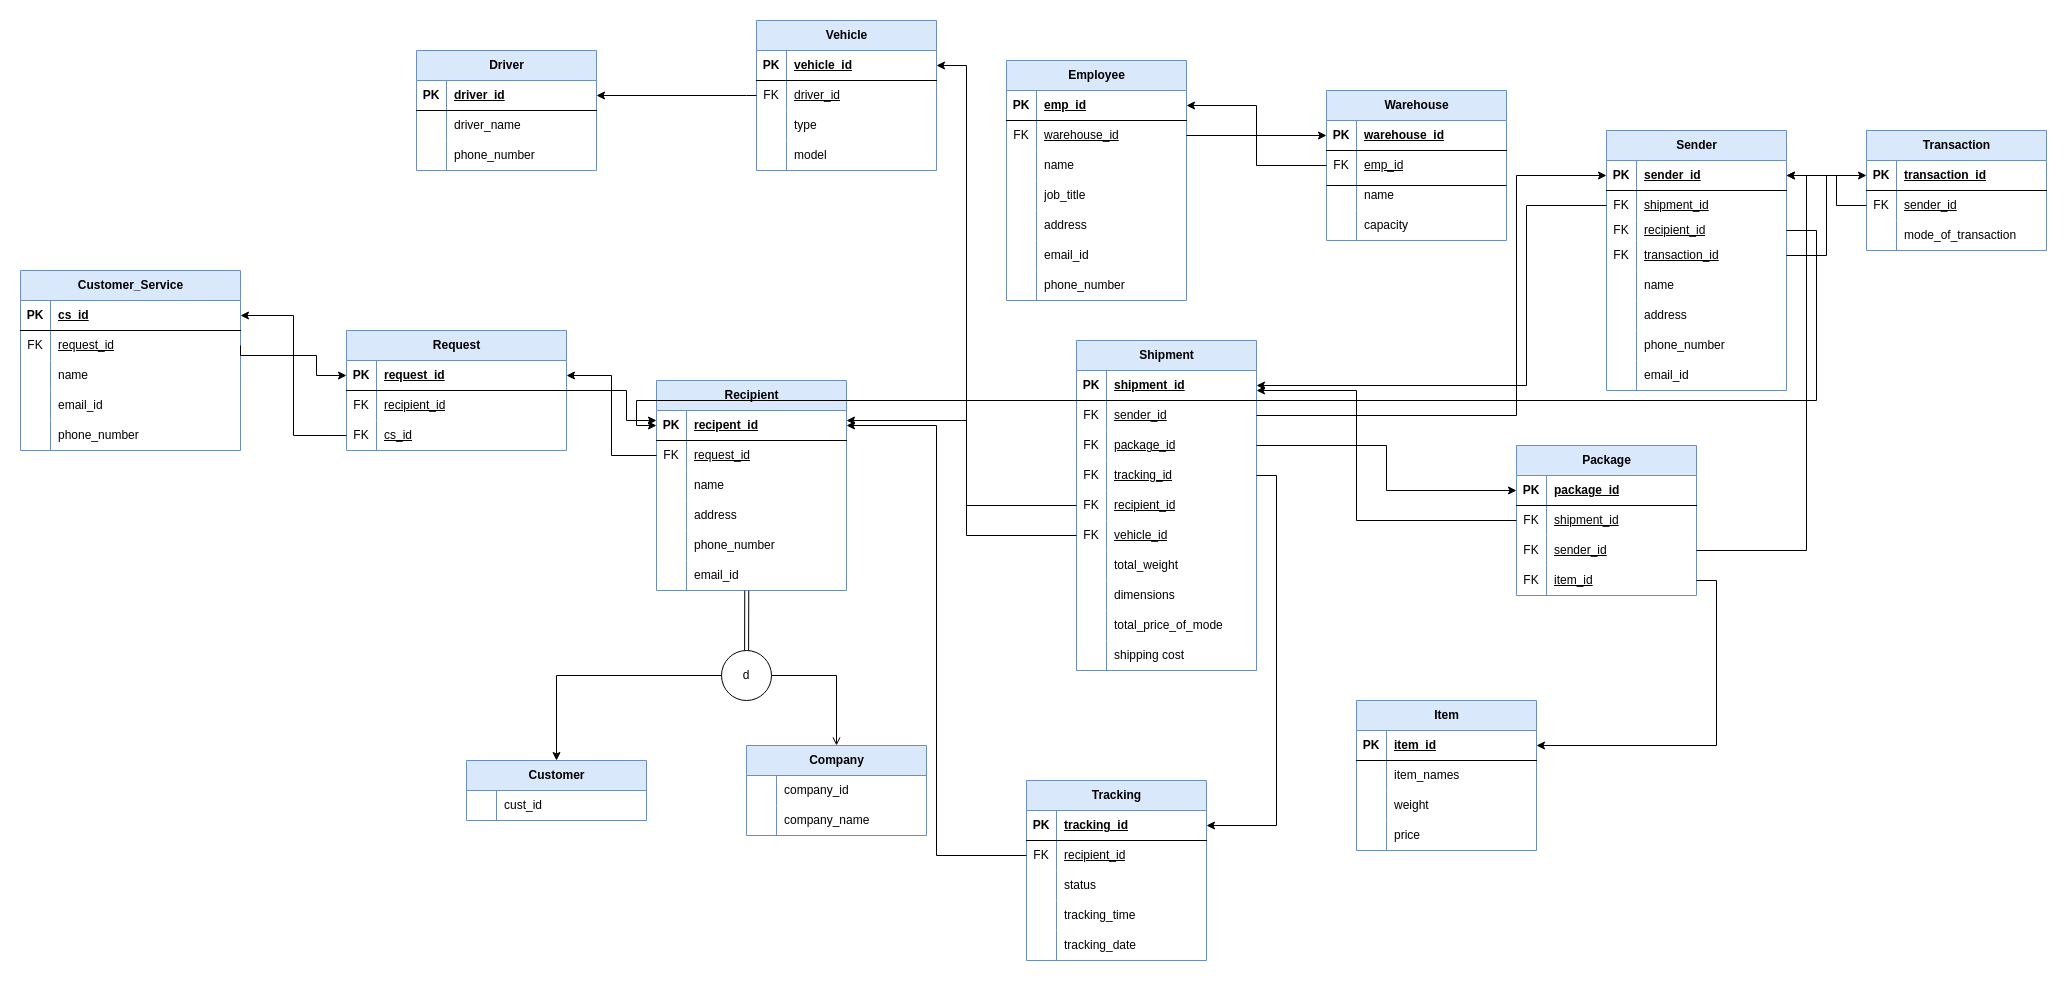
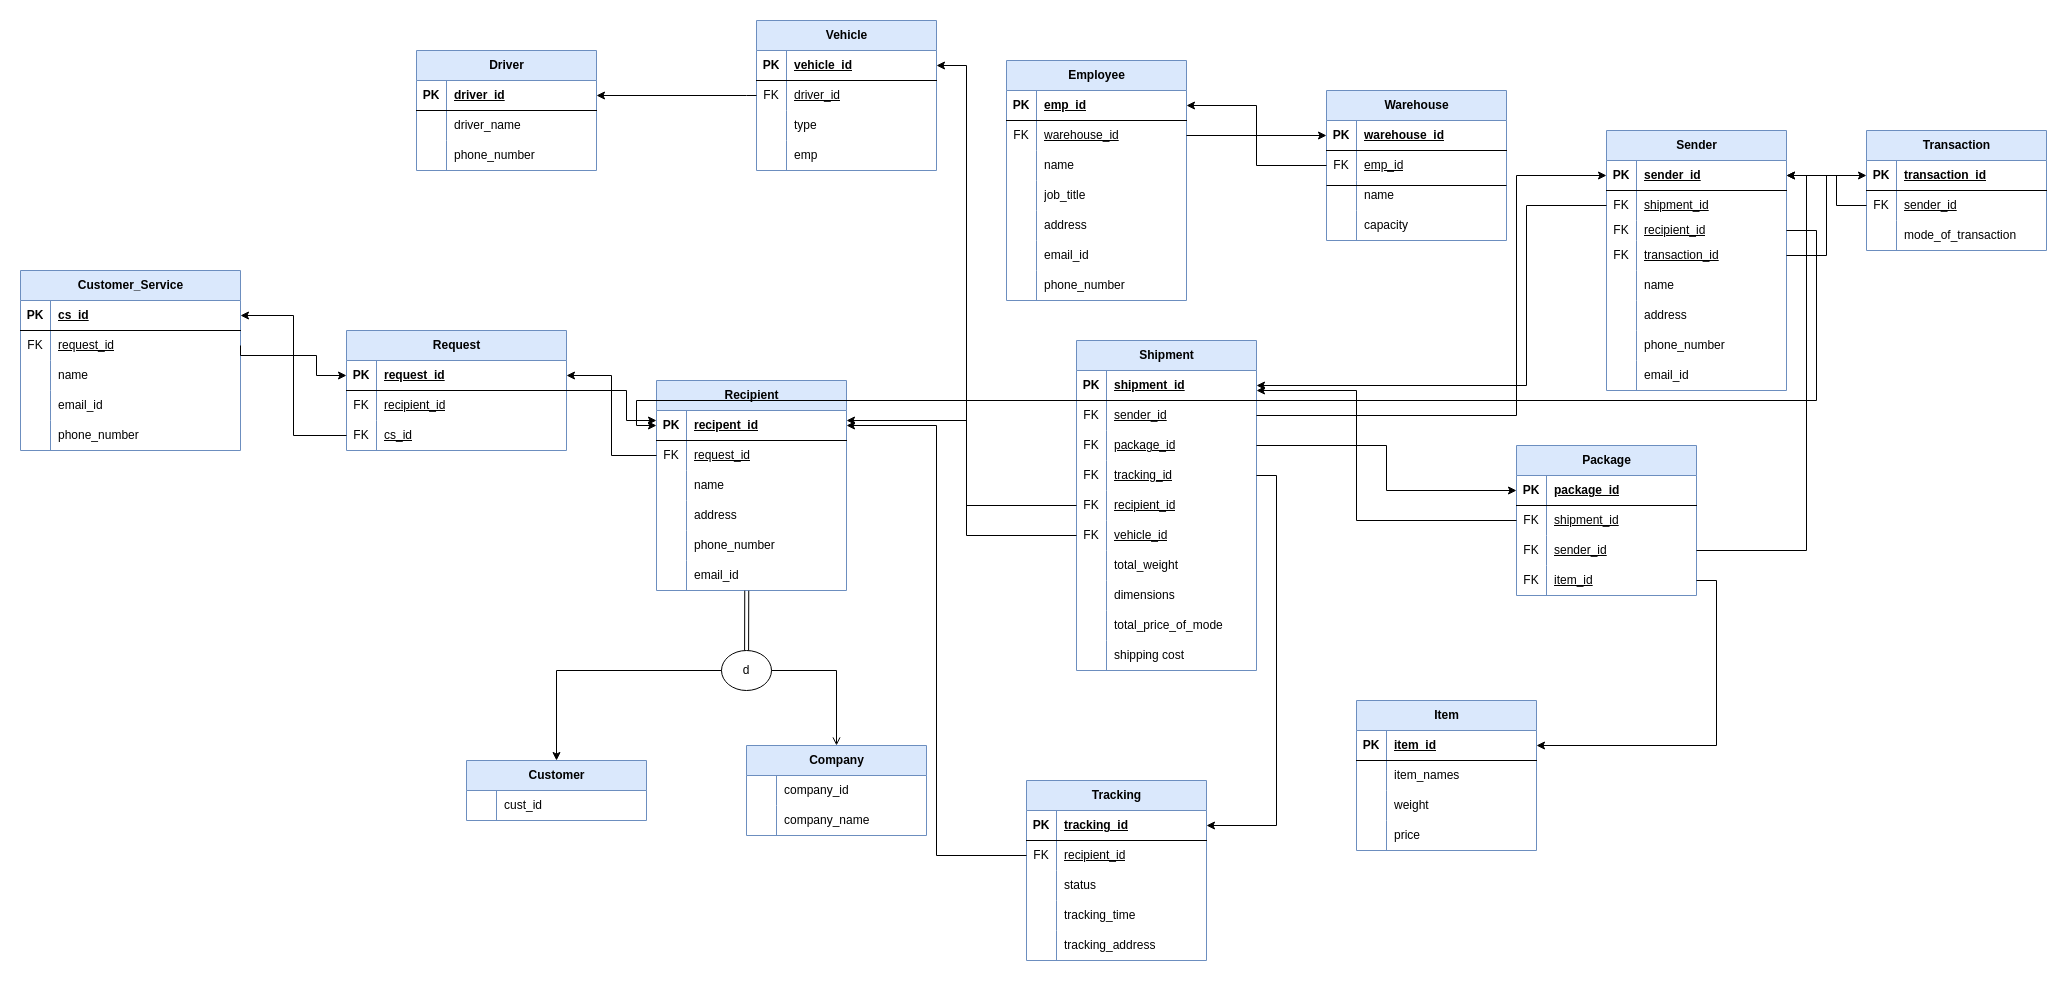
node "model": label "model" -> "emp"
node "d": size 50x50 -> 50x40
node "tracking_date": label "tracking_date" -> "tracking_address"
